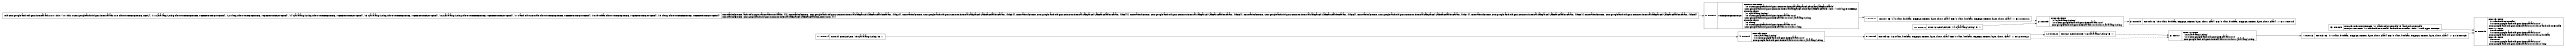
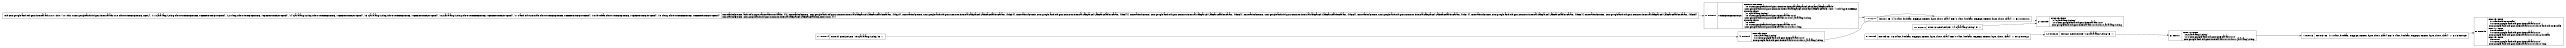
node "0: 0x0000": text "(r2 I:long)" -> "(r2 I:this)"
node "3: 0x000b": removed
node "13: 0x0025": removed
edge "4: 0x000d" -> "5: 0x000f": now "4: 0x000d" -> "1: 0x0007"
edge "5: 0x000f" -> "6: 0x0011": removed
